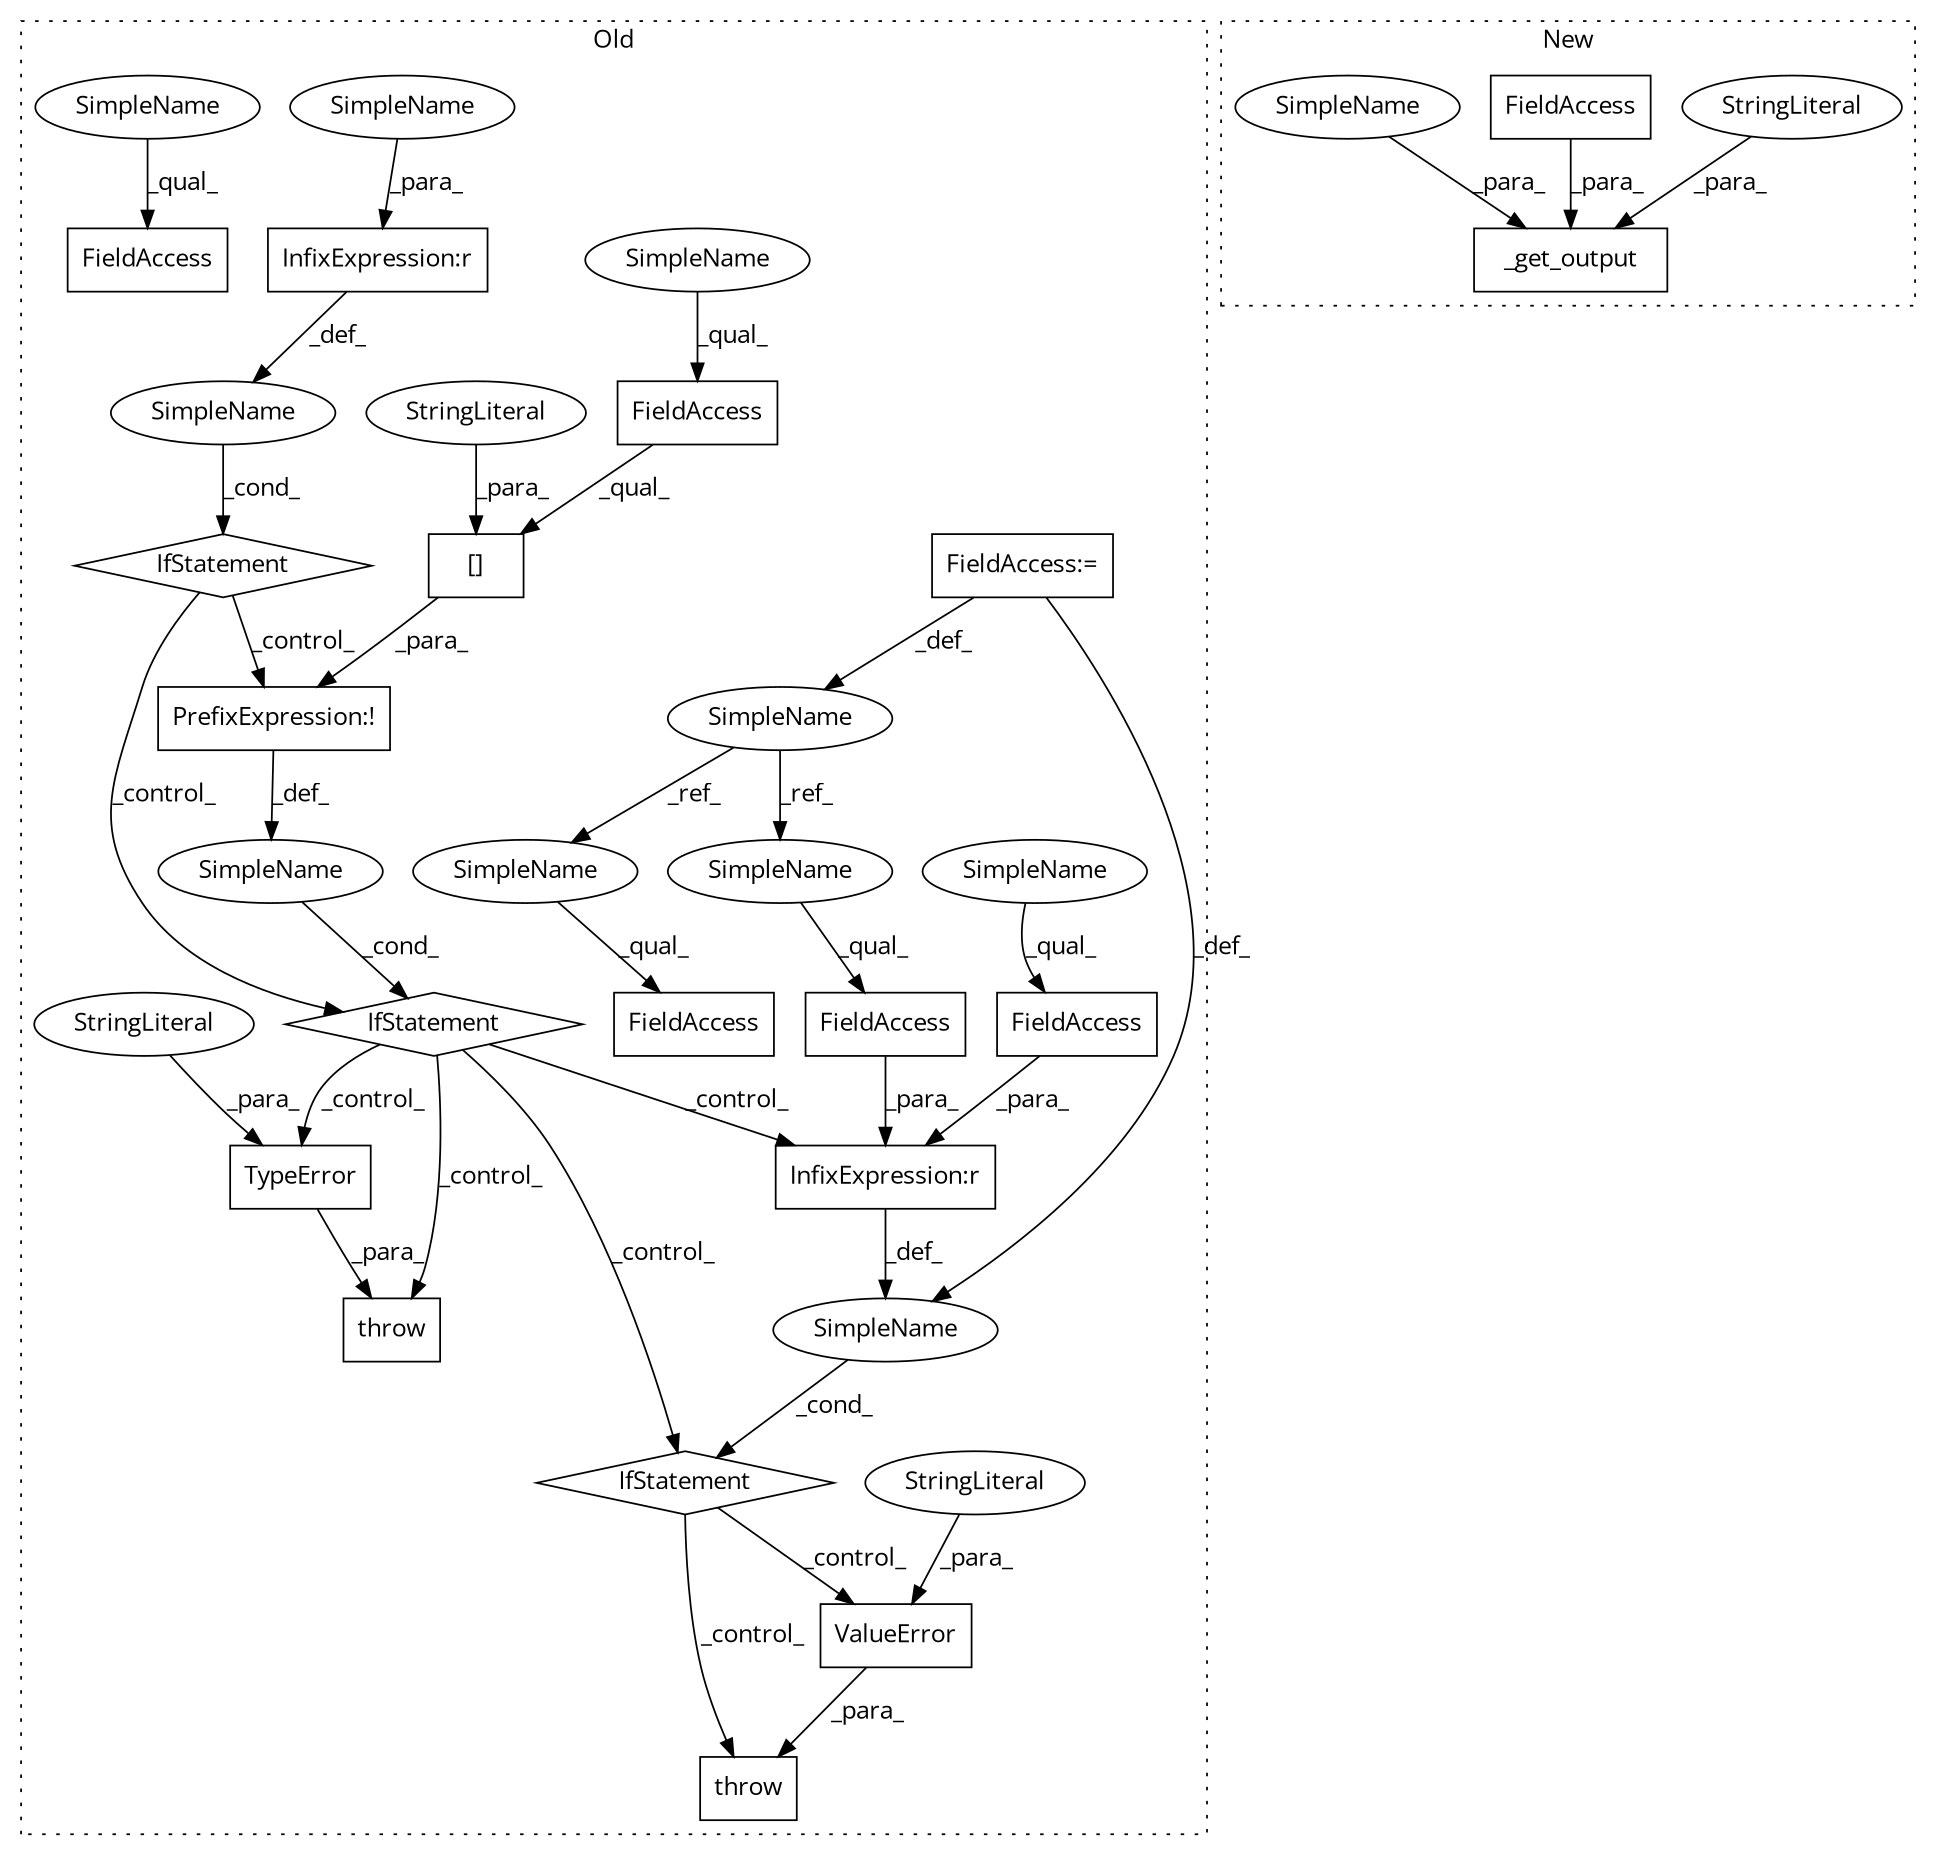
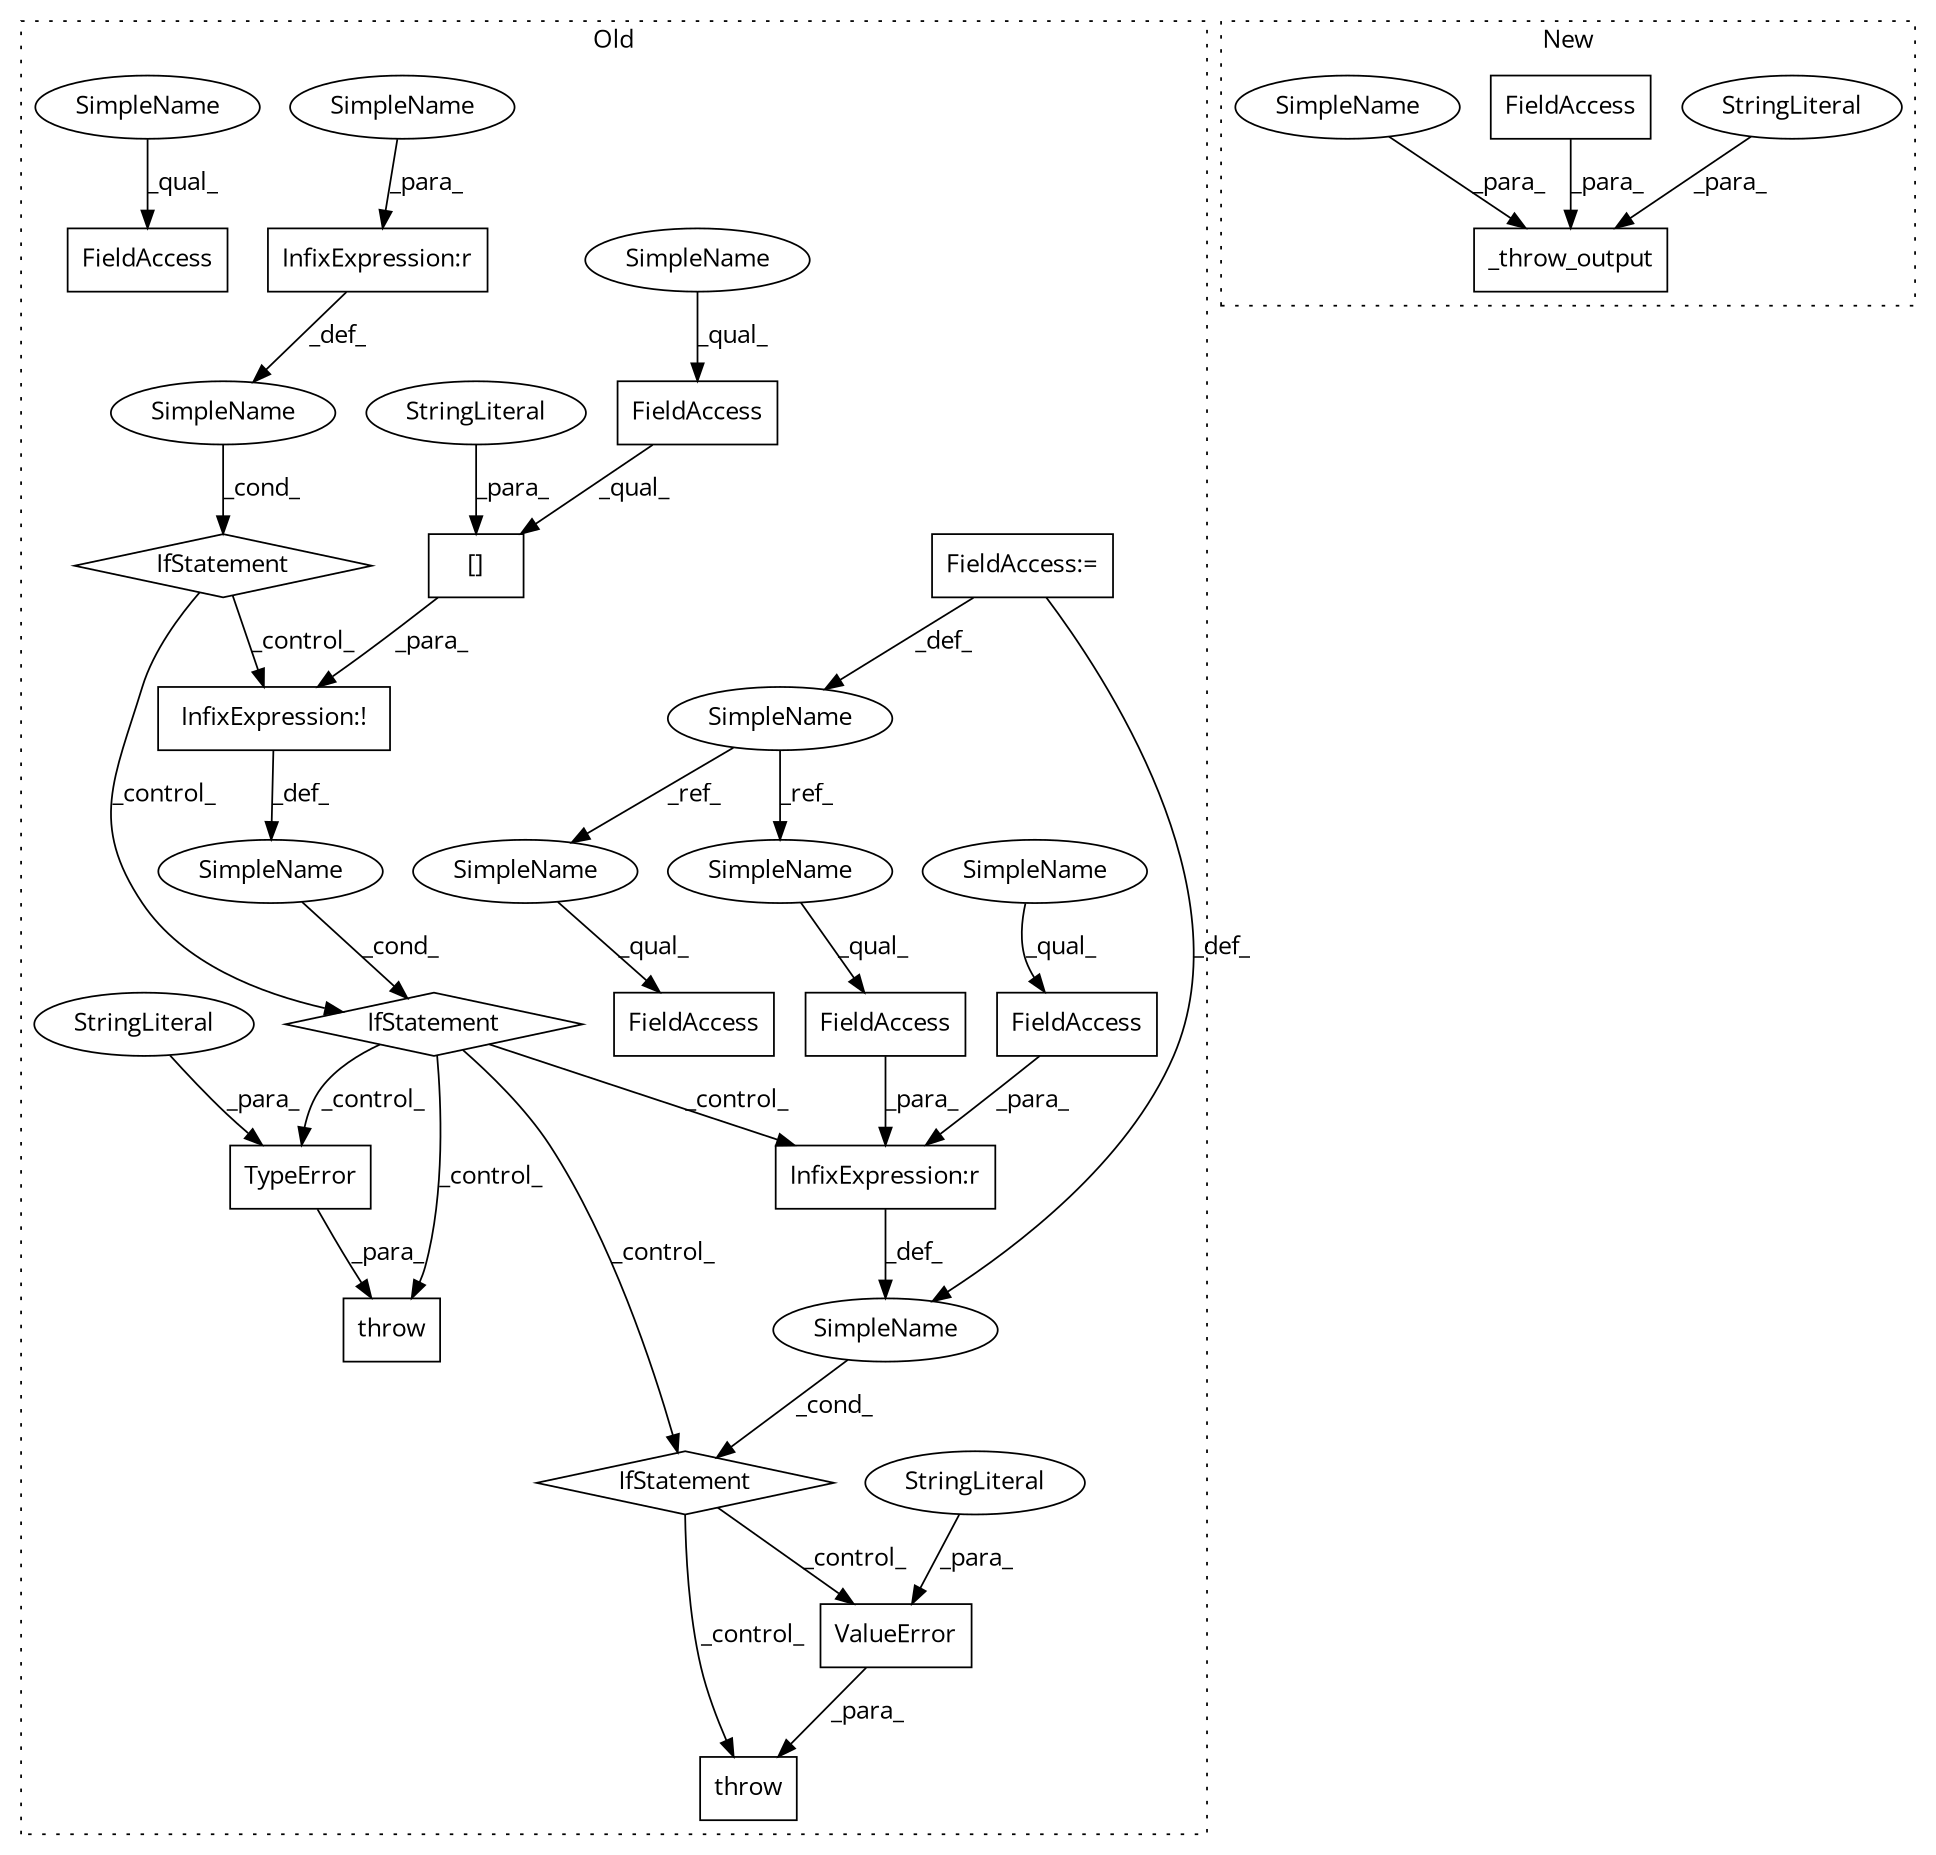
node "_get_output": label "_get_output" -> "_throw_output"
node "PrefixExpression:!": label "PrefixExpression:!" -> "InfixExpression:!"
